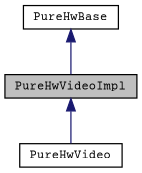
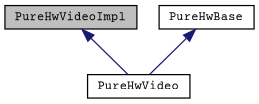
edge "PureHwVideoImpl" -> "PureHwBase": now "PureHwVideo" -> "PureHwBase"
